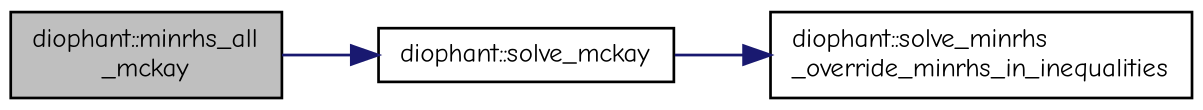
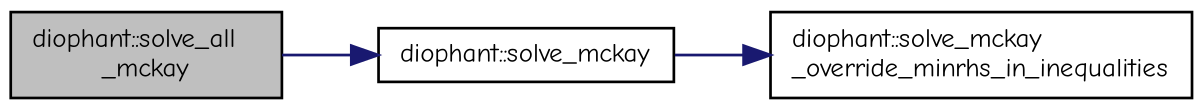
node "diophant::minrhs_all _mckay": label "diophant::minrhs_all _mckay" -> "diophant::solve_all _mckay"
node "diophant::solve_minrhs _override_minrhs_in_inequalities": label "diophant::solve_minrhs _override_minrhs_in_inequalities" -> "diophant::solve_mckay _override_minrhs_in_inequalities"
